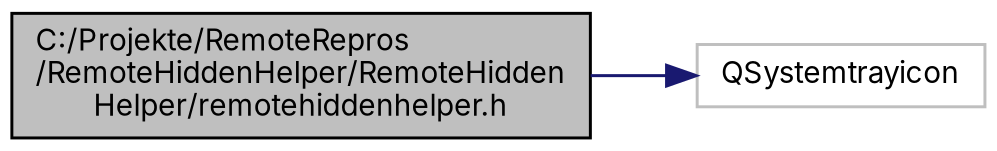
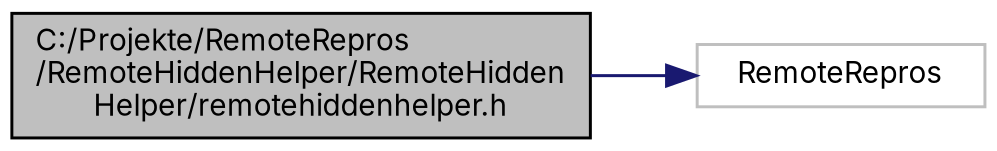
node "QSystemtrayicon": label "QSystemtrayicon" -> "RemoteRepros"
